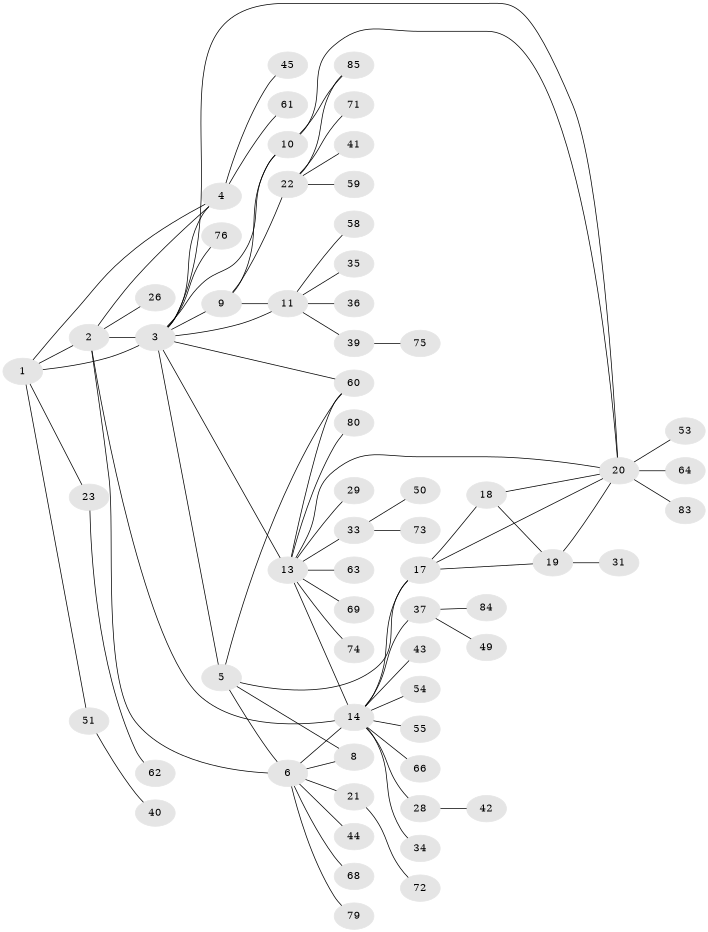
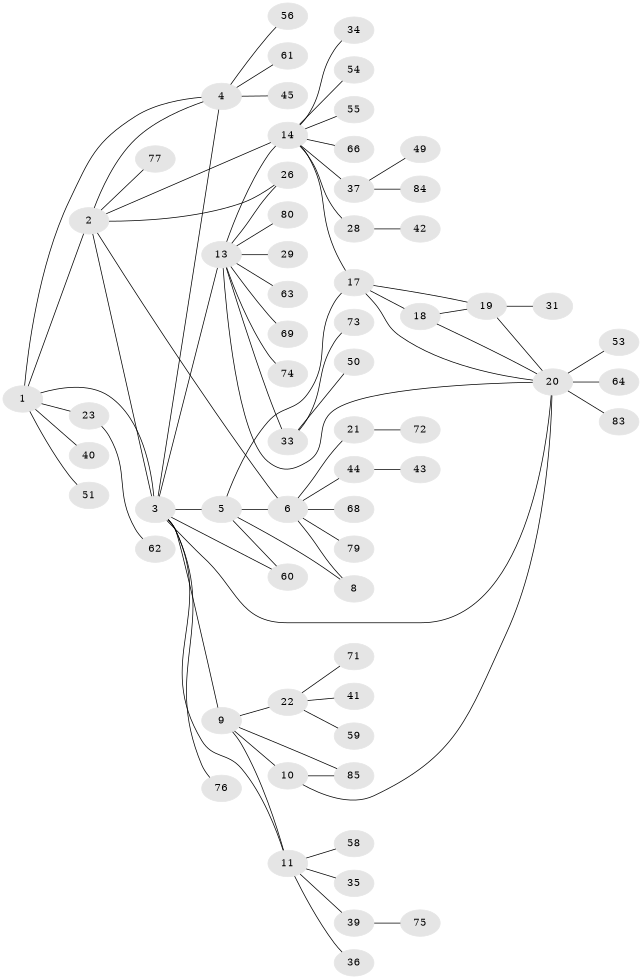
node "56": added
edge "85" -- "22": now "85" -- "9"
node "77": added
edge "10" -- "3": removed
edge "60" -- "13": now "26" -- "13"
edge "43" -- "14": now "43" -- "44"
edge "14" -- "6": removed
edge "51" -- "40": now "1" -- "40"
